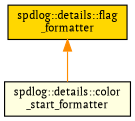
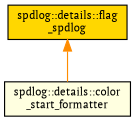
node "spdlog::details::flag _formatter": label "spdlog::details::flag _formatter" -> "spdlog::details::flag _spdlog"
